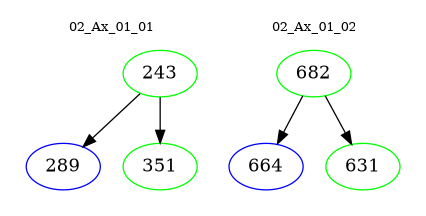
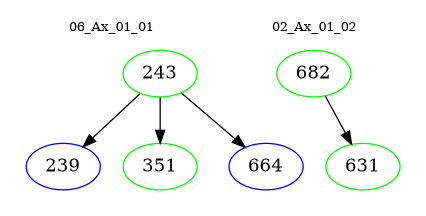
cluster "02_Ax_01_01": label "02_Ax_01_01" -> "06_Ax_01_01"
edge "682" -> "664": now "243" -> "664"
node "289": label "289" -> "239"
